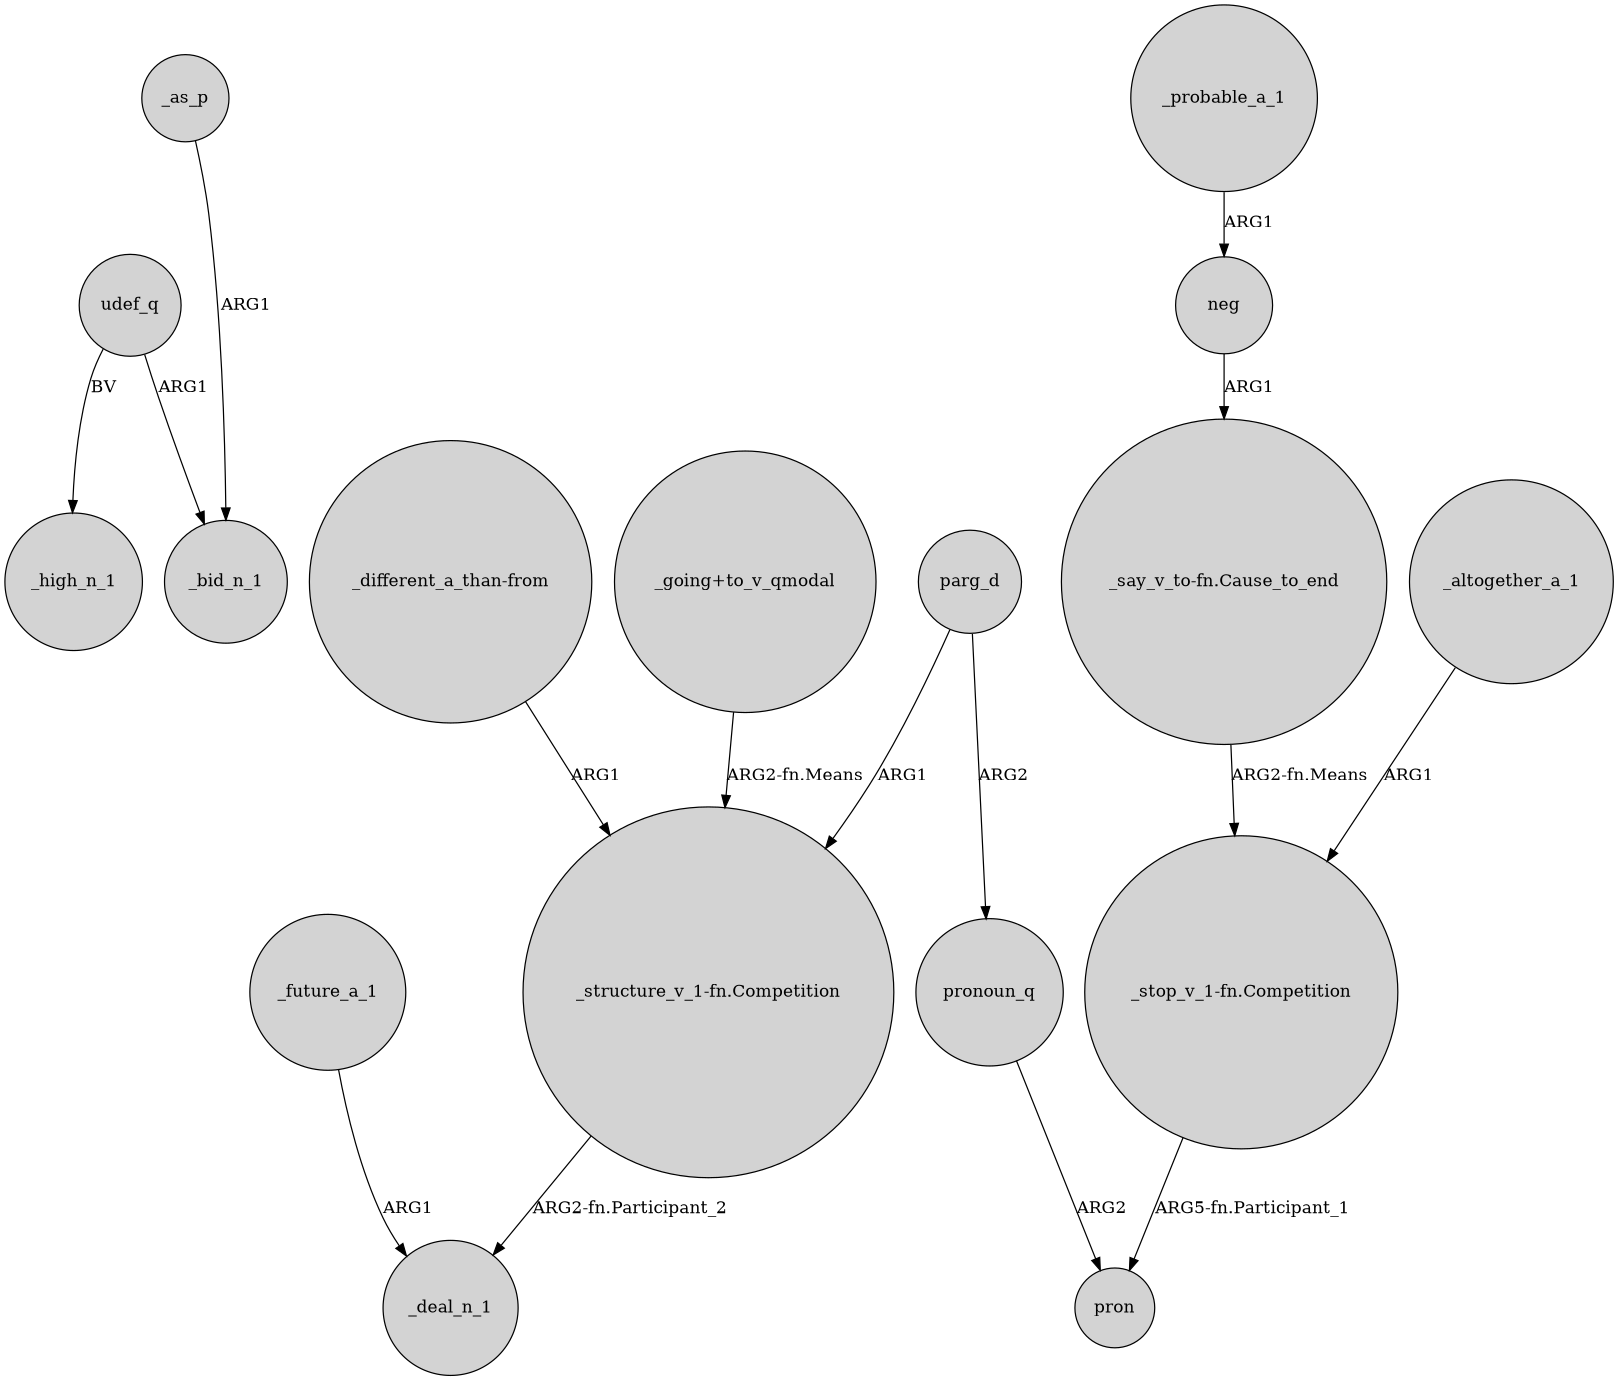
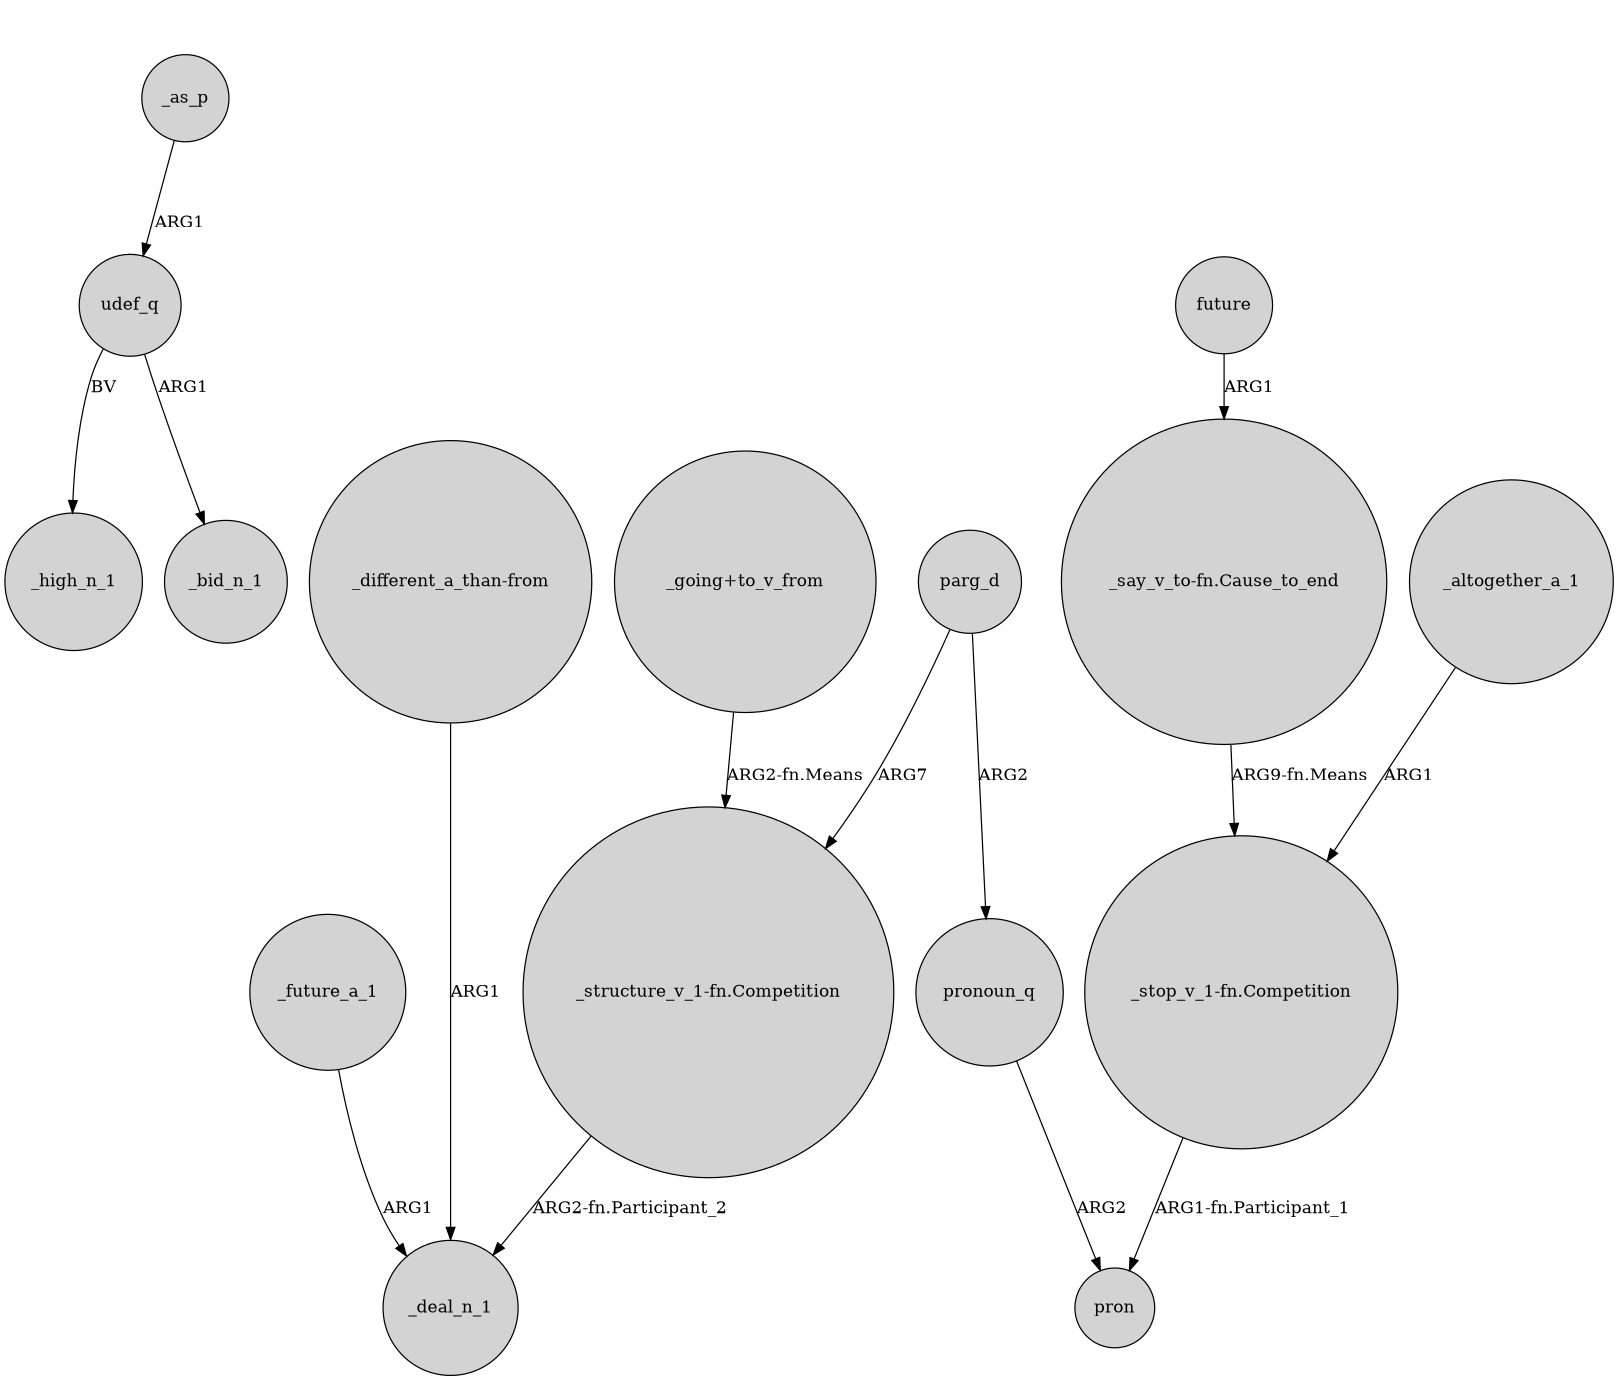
node "_probable_a_1": removed
node "neg": label "neg" -> "future"
edge "_as_p" -> "_bid_n_1": now "_as_p" -> "udef_q"
node "_going+to_v_qmodal": label "_going+to_v_qmodal" -> "_going+to_v_from"
edge "_different_a_than-from" -> "_structure_v_1-fn.Competition": now "_different_a_than-from" -> "_deal_n_1"
edge "parg_d" -> "_structure_v_1-fn.Competition": label "ARG1" -> "ARG7"
edge "_say_v_to-fn.Cause_to_end" -> "_stop_v_1-fn.Competition": label "ARG2-fn.Means" -> "ARG9-fn.Means"
edge "_stop_v_1-fn.Competition" -> "pron": label "ARG5-fn.Participant_1" -> "ARG1-fn.Participant_1"
